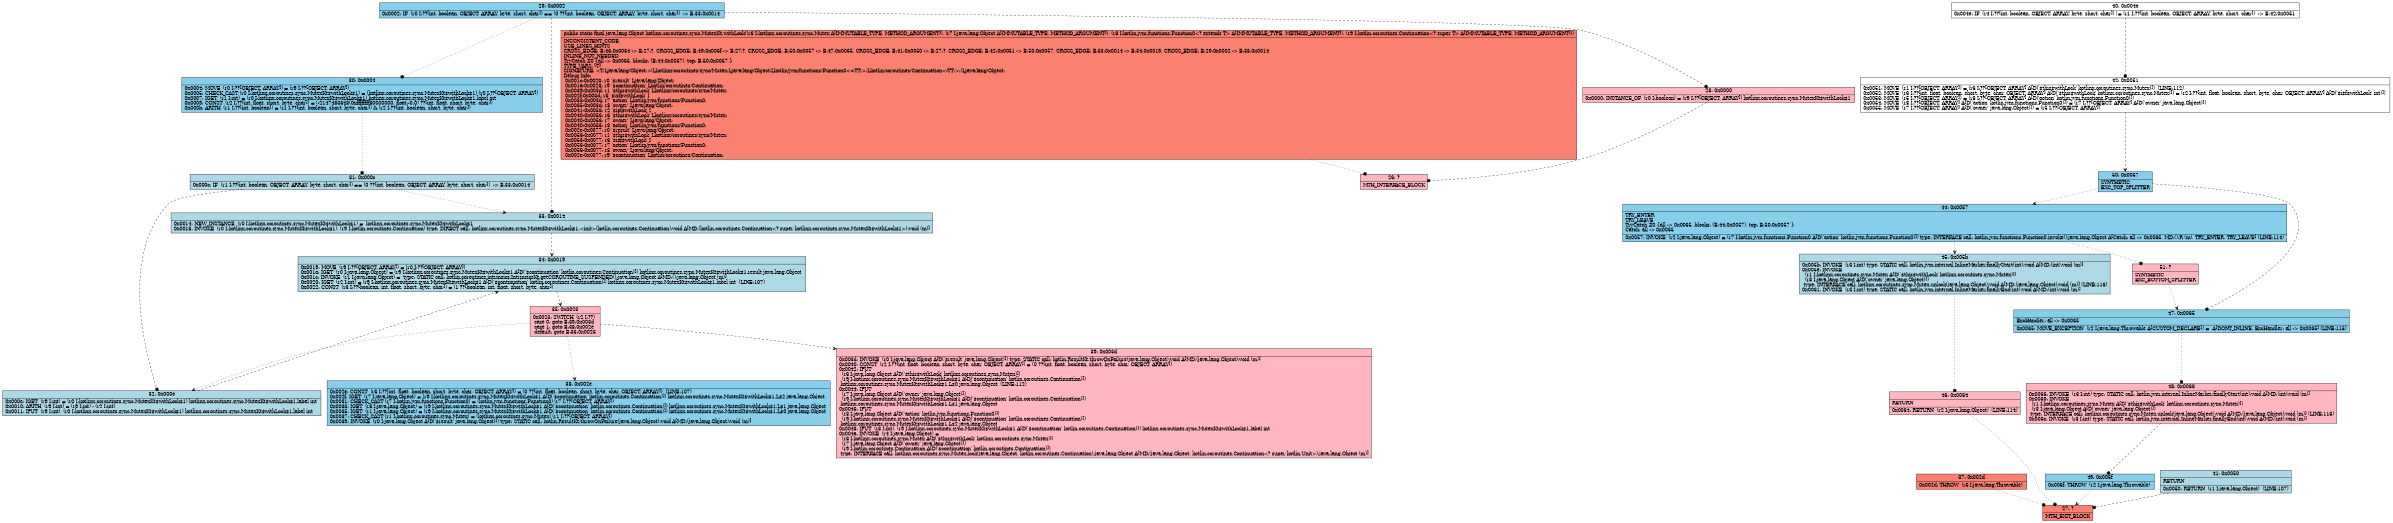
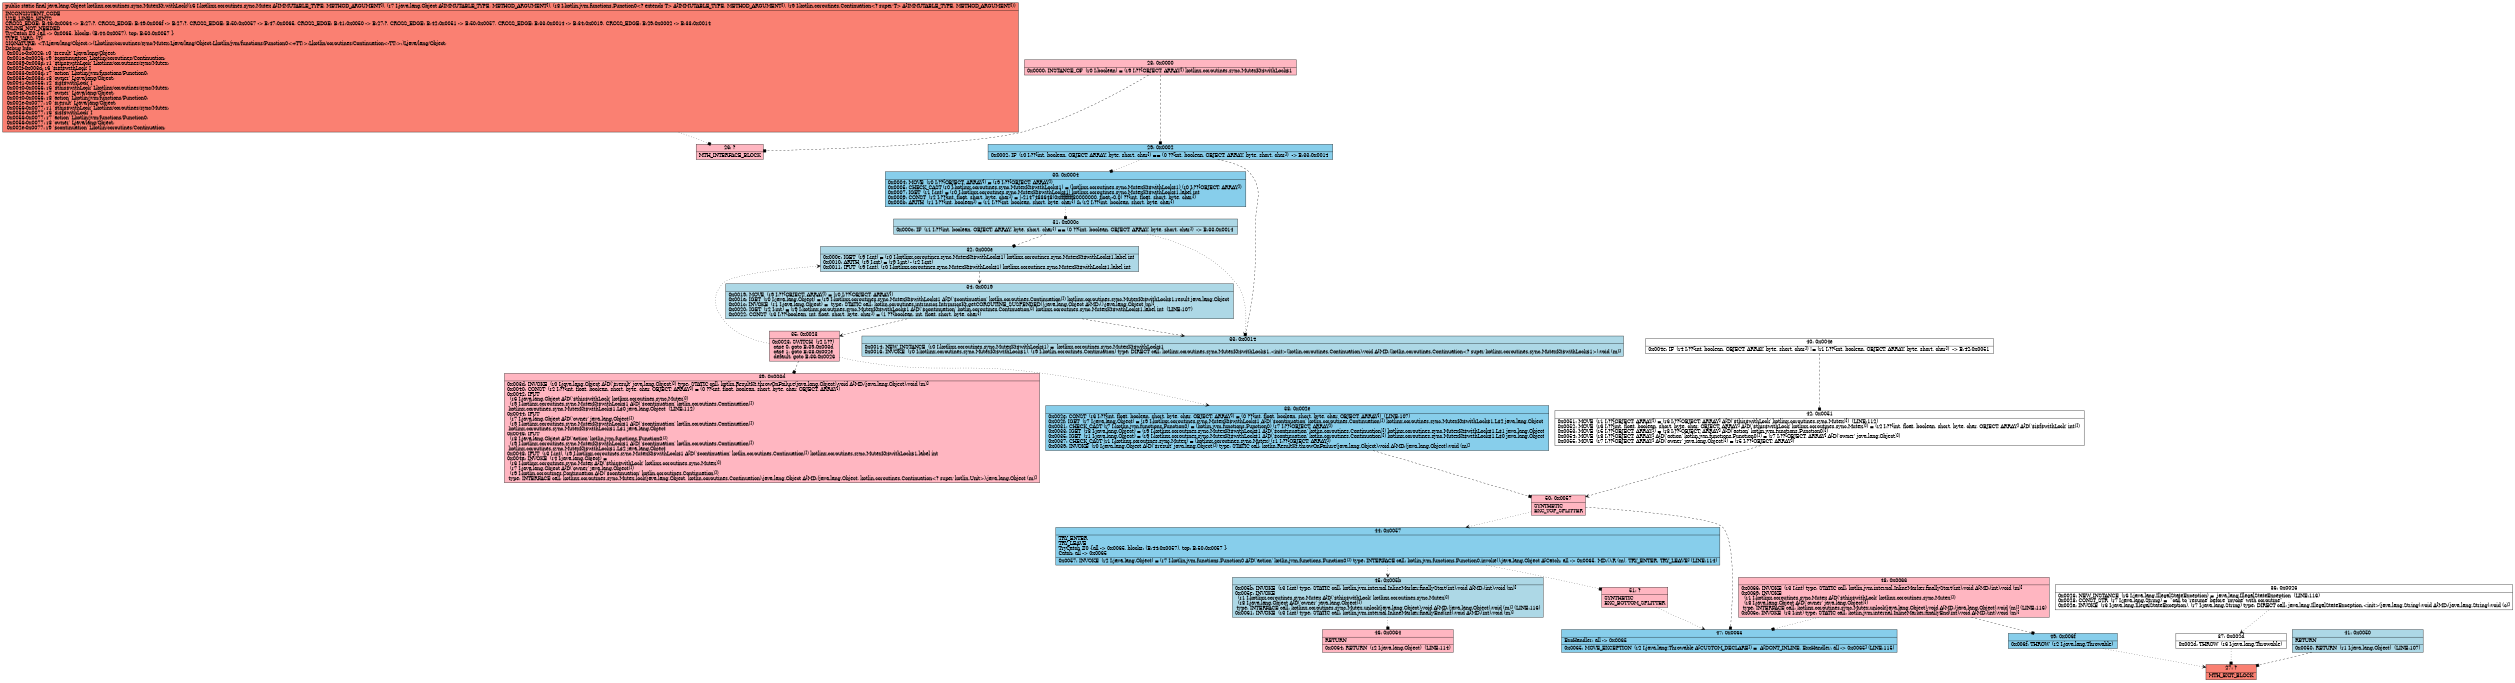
edge "29: 0x0002" -> "28: 0x0000": reversed
node "50: 0x0057": fillcolor skyblue -> lightpink
edge "33: 0x0014" -> "34: 0x0019": reversed
edge "35: 0x0023" -> "39: 0x003d": arrowhead vee -> box
edge "47: 0x0065" -> "48: 0x0066": reversed
edge "46: 0x0064" -> "27: ?": removed
edge "38: 0x002e" -> "50: 0x0057": added
node "37: 0x002d": fillcolor salmon -> white
node "36: 0x0026": added
